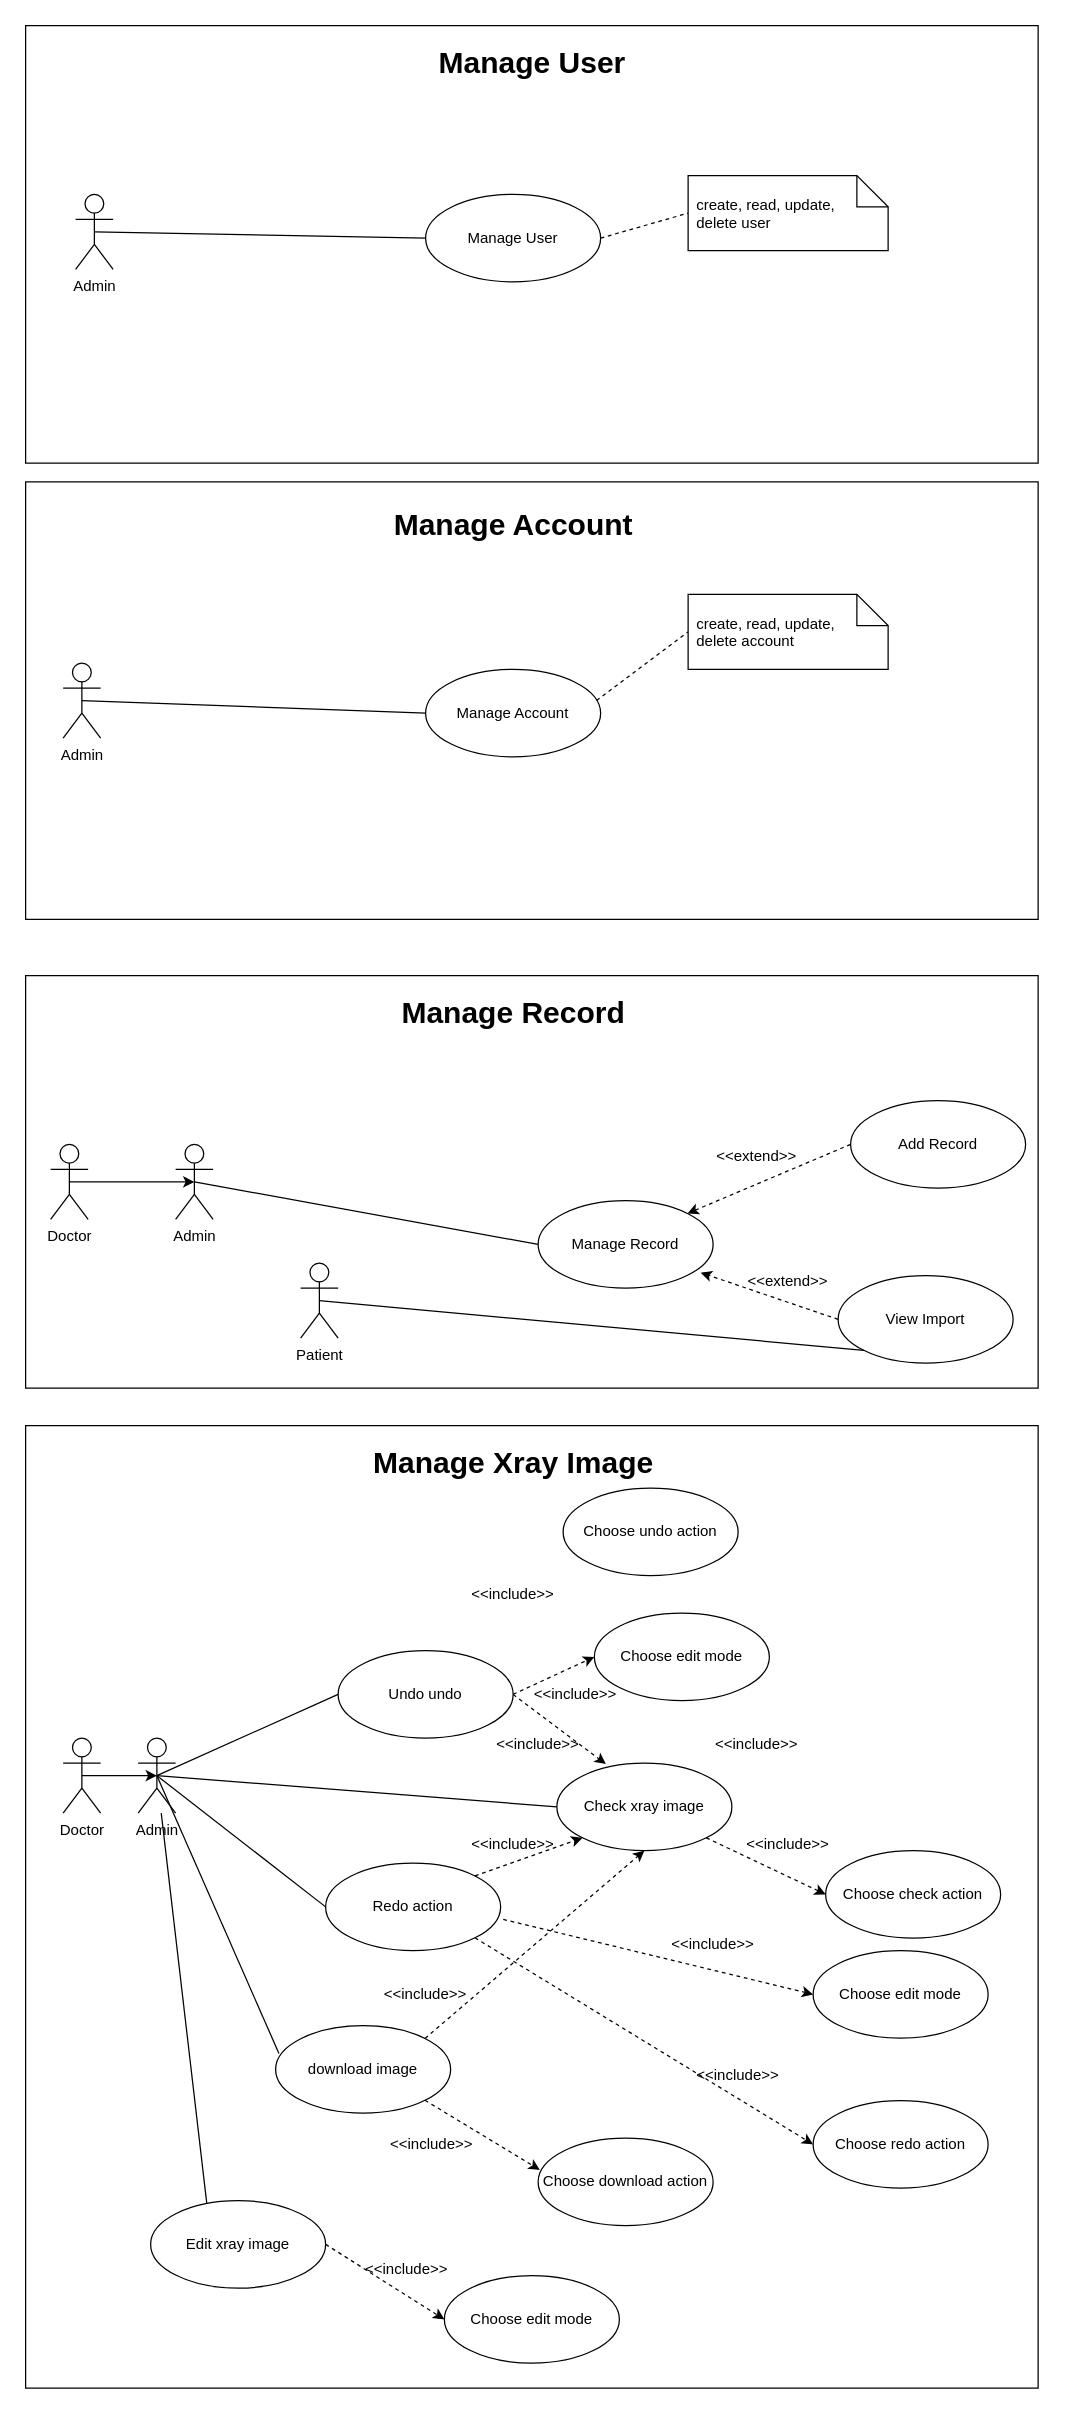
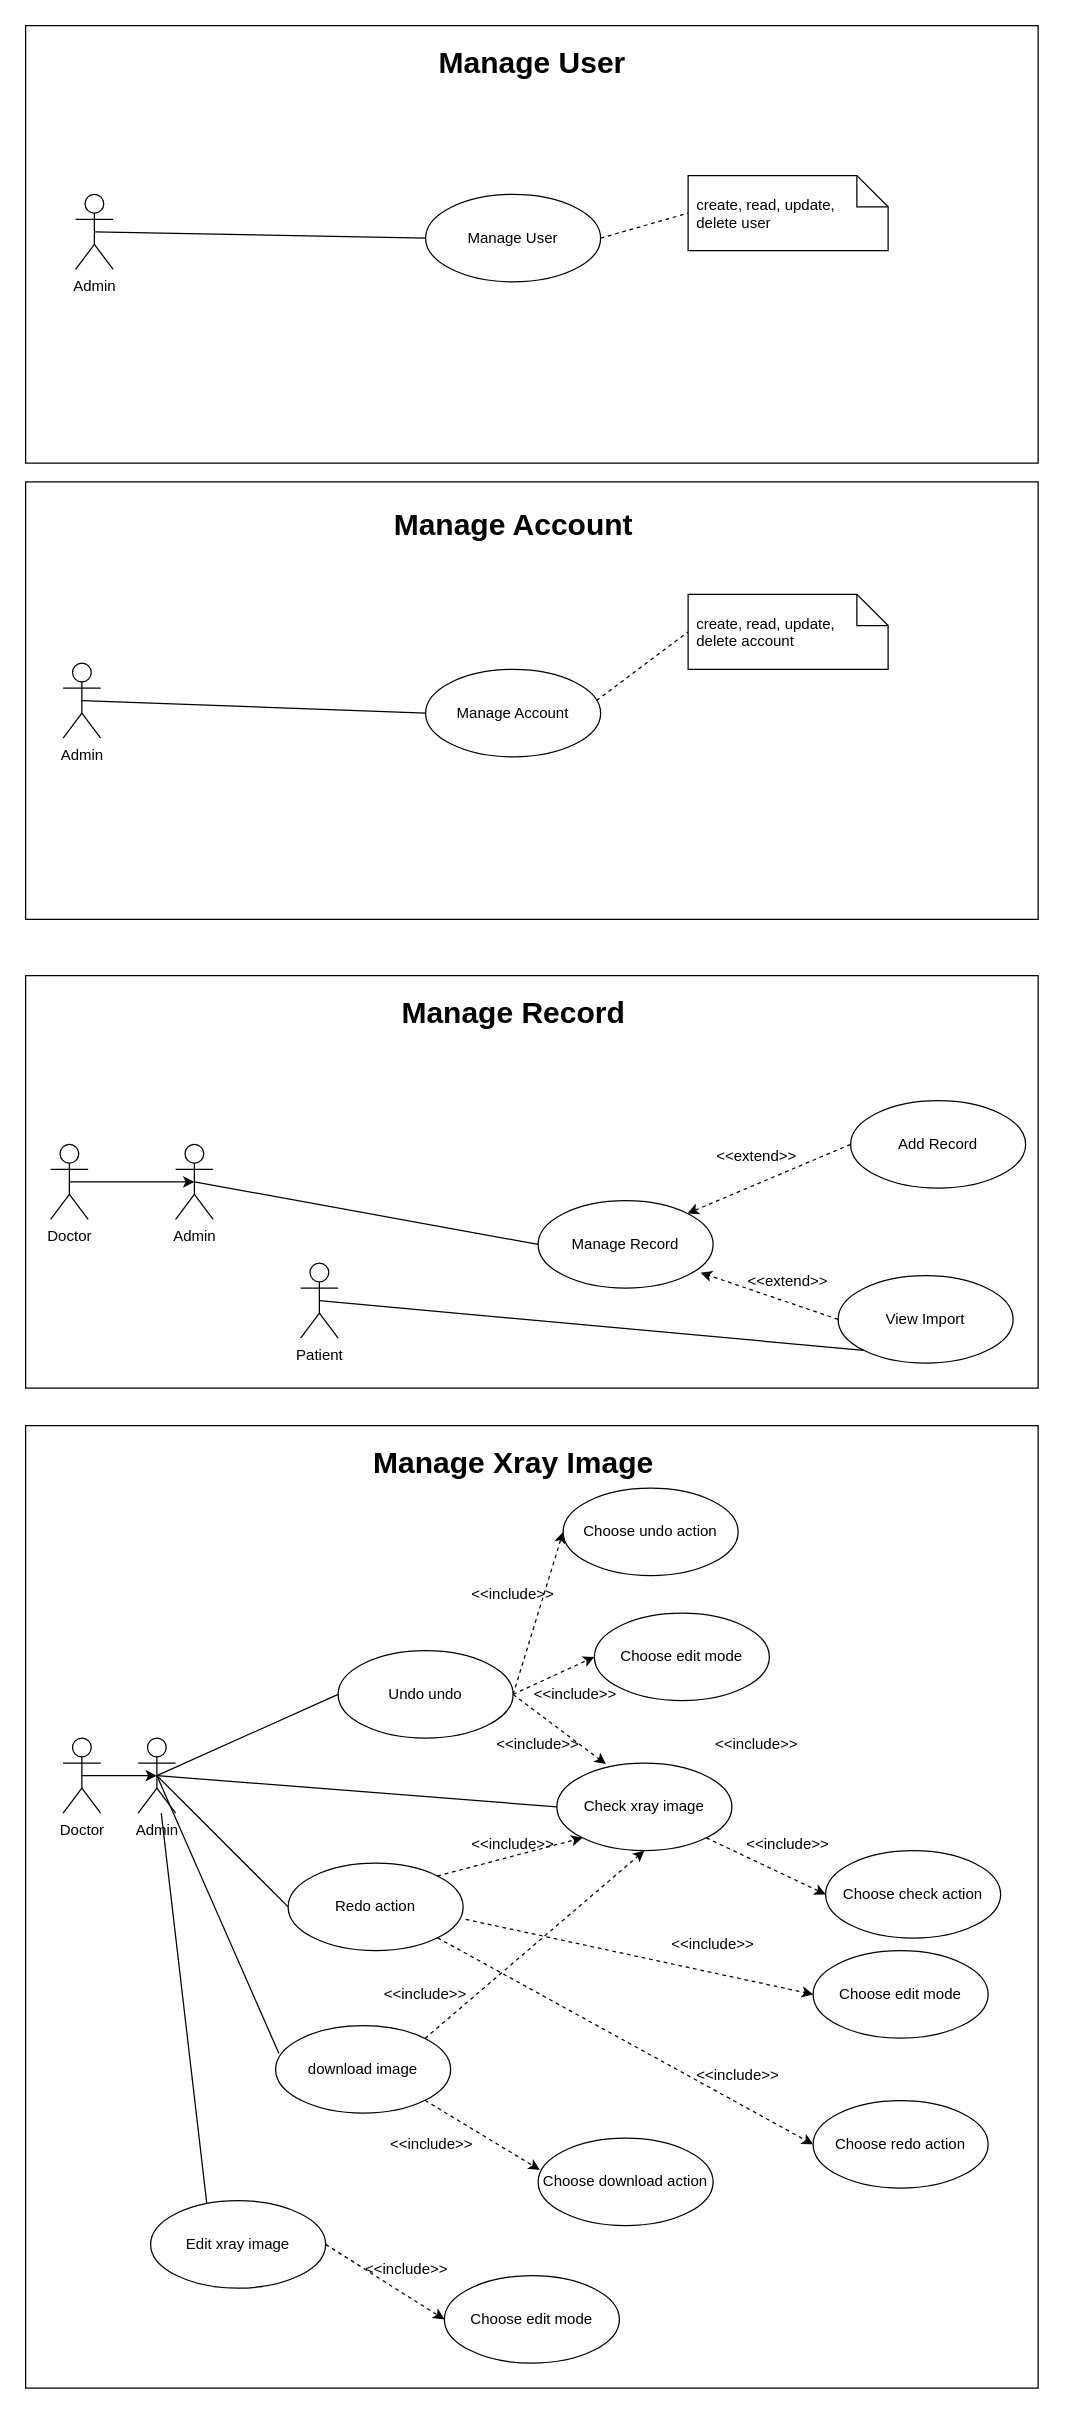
edge "Undo undo" -> "Choose undo action": added
node "Redo action": moved (413, 1907) -> (376, 1907)
